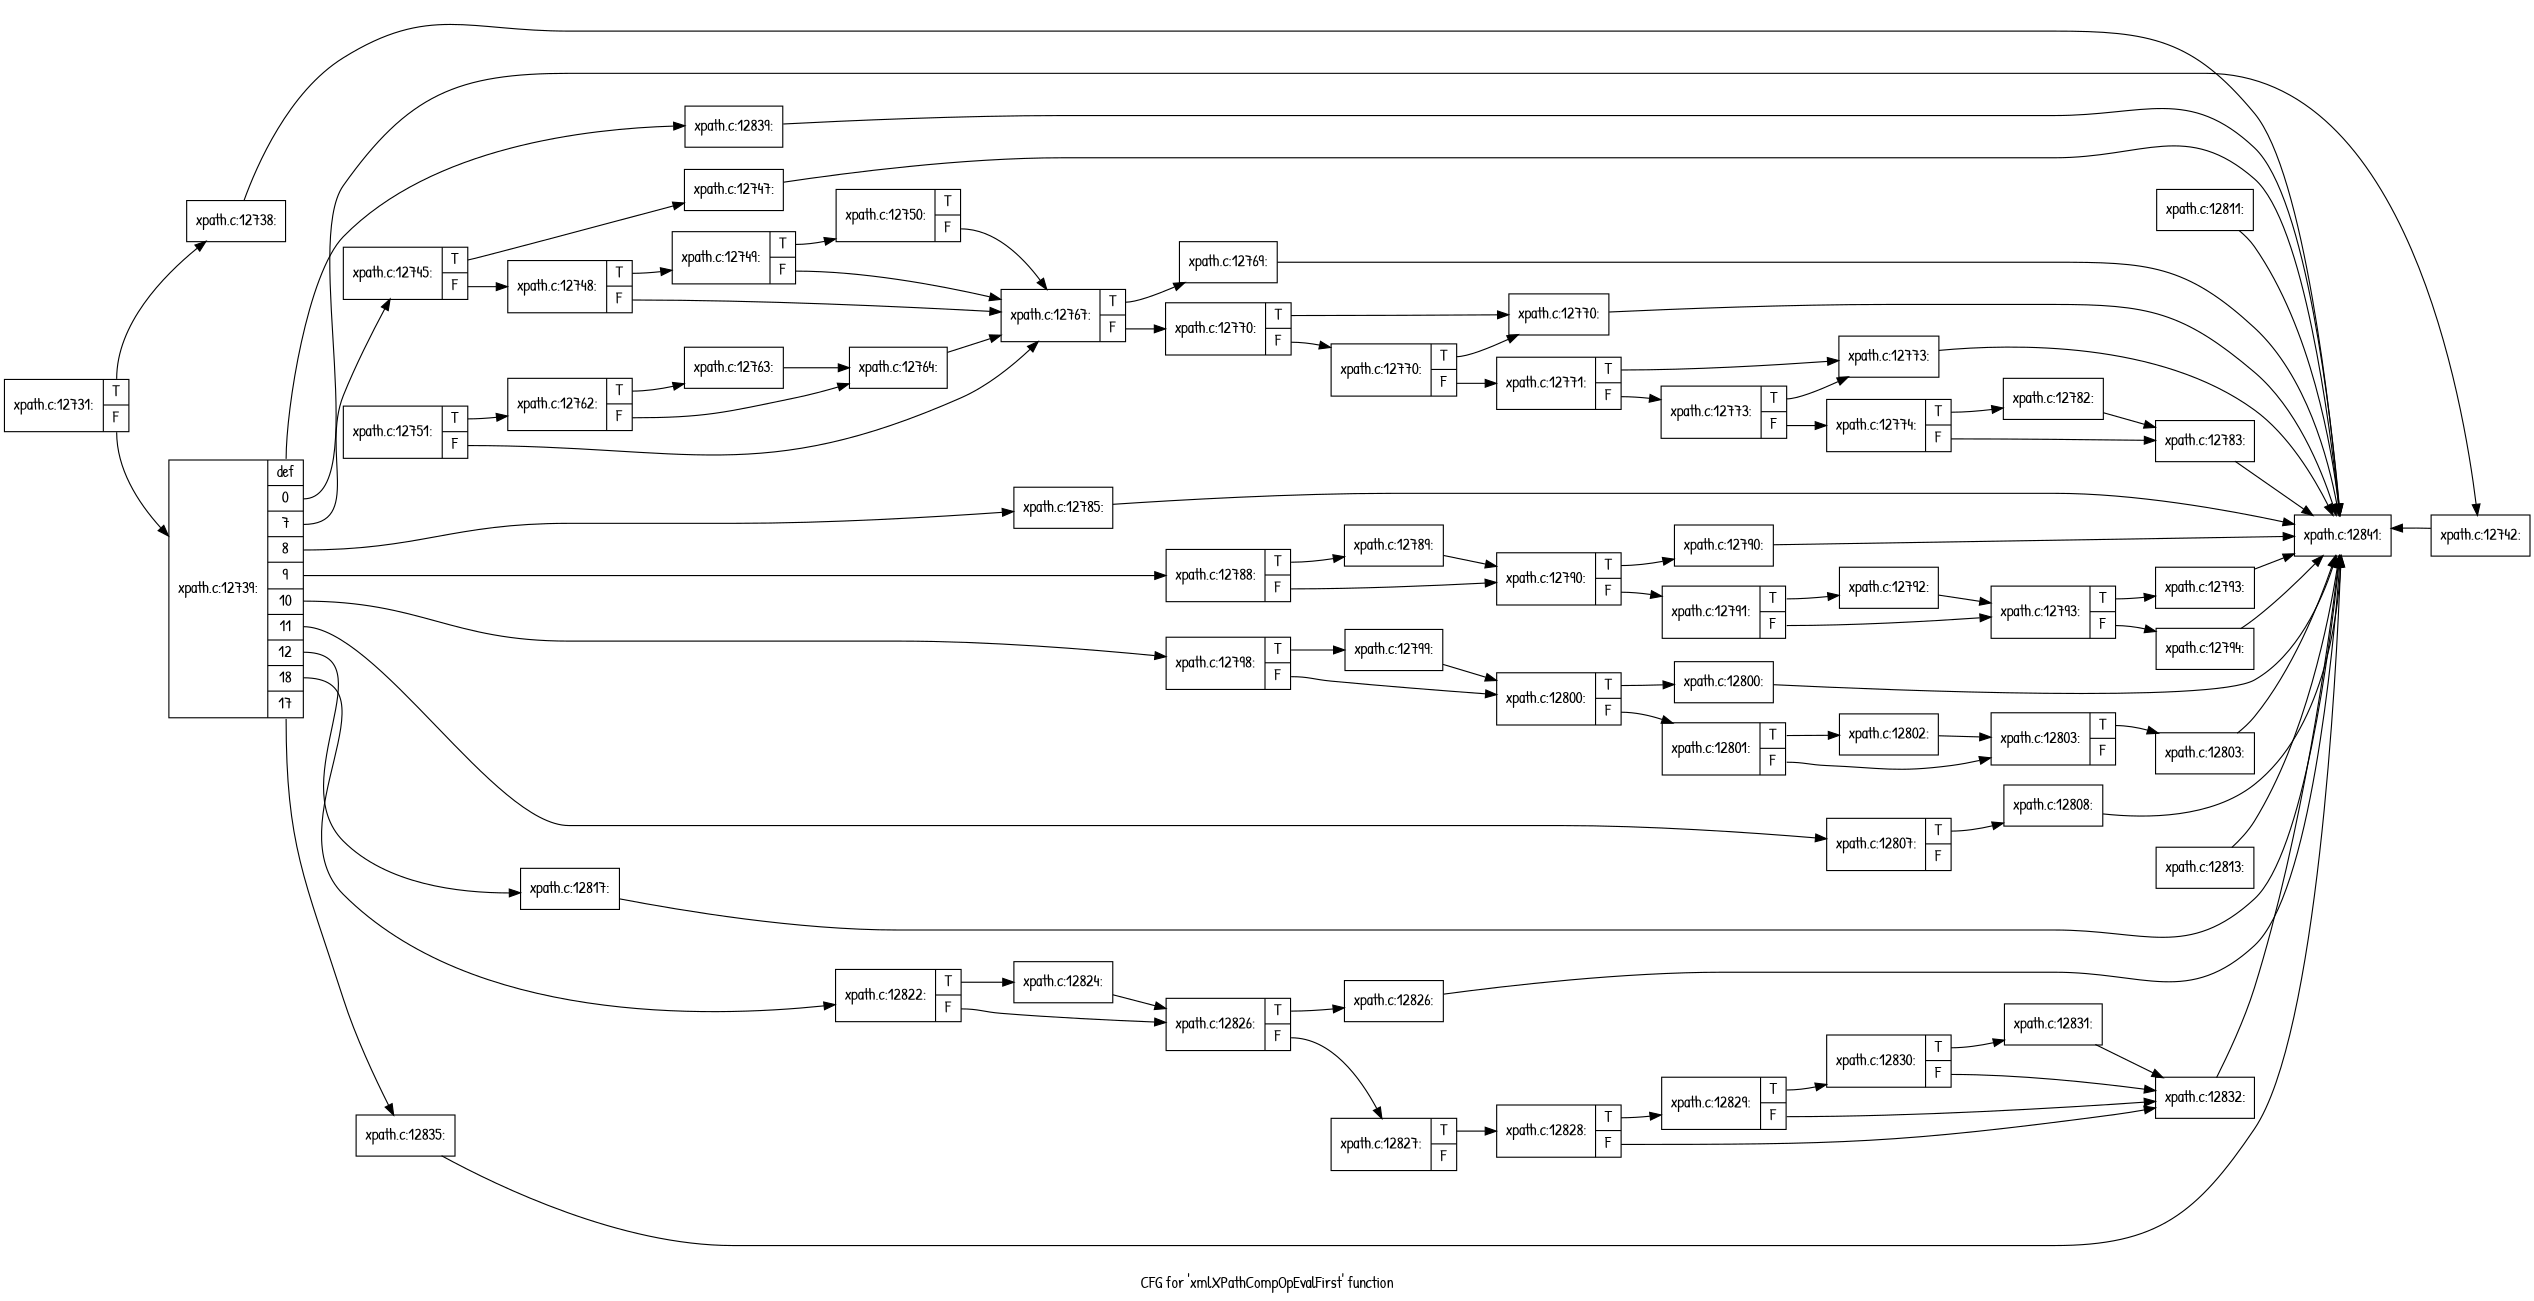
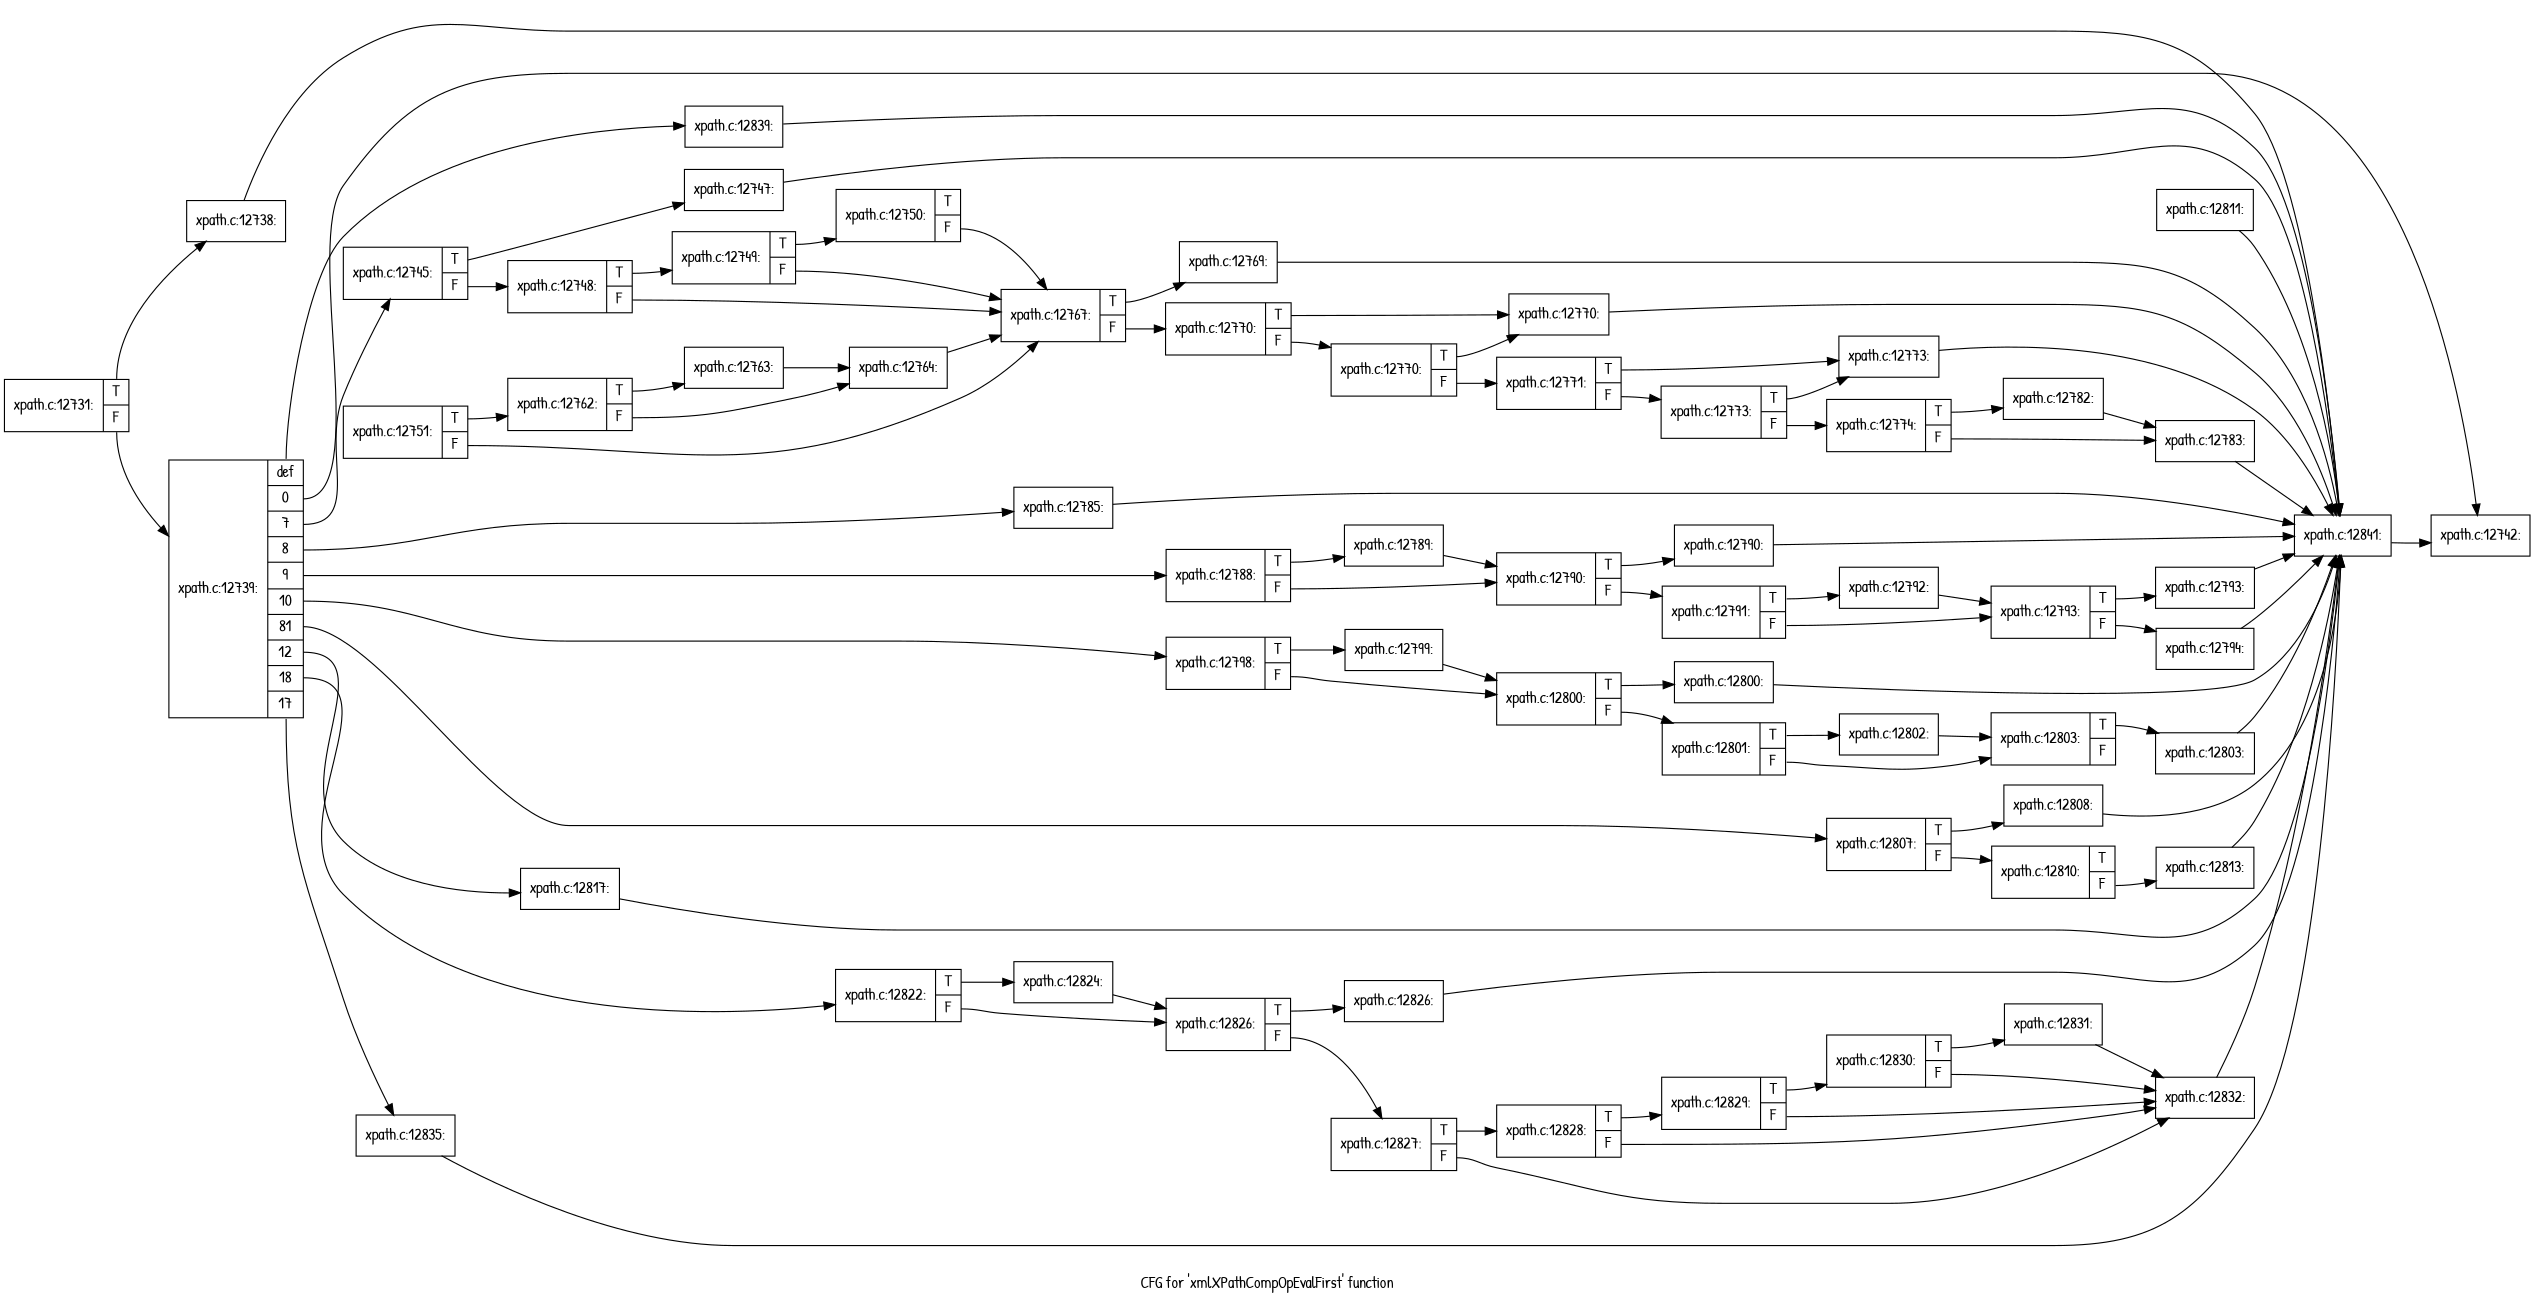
edge "xpath.c:12742:" -> "xpath.c:12841:": reversed
node "xpath.c:12739:": text "11" -> "81"
node "xpath.c:12810:": added
edge "xpath.c:12827:" -> "xpath.c:12832:": added
